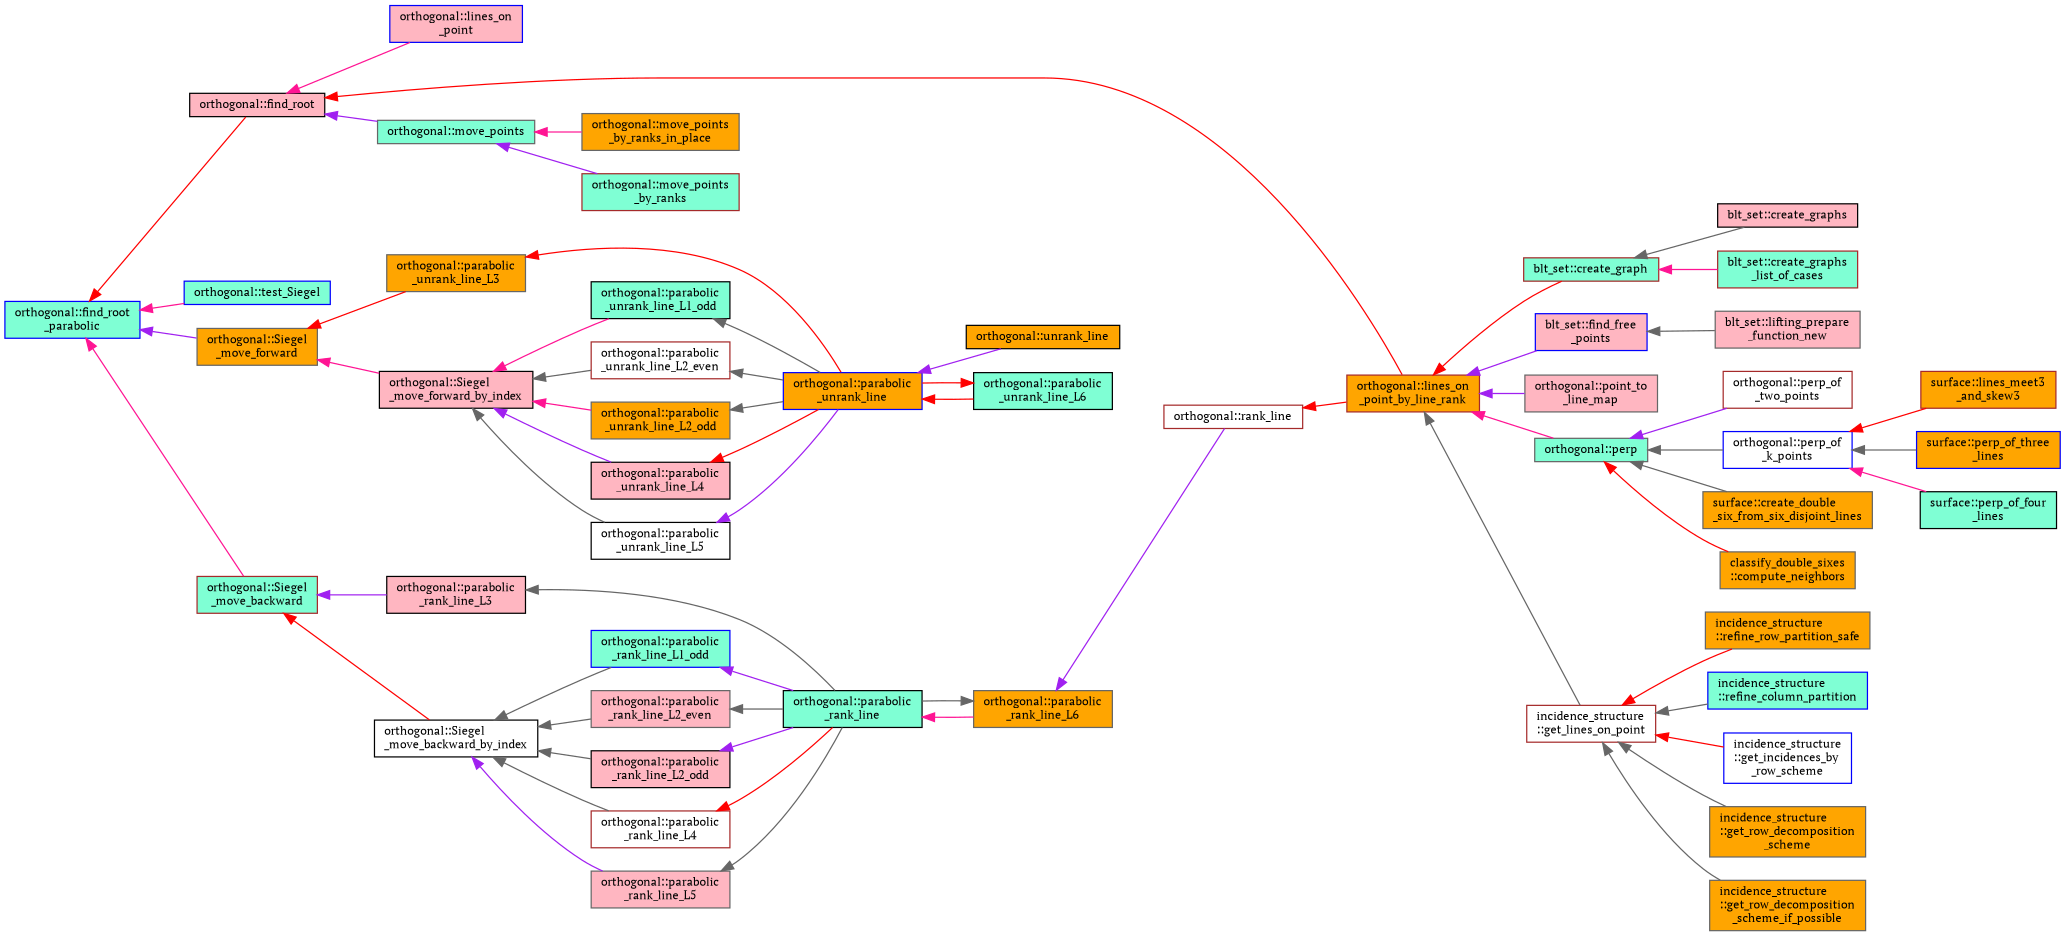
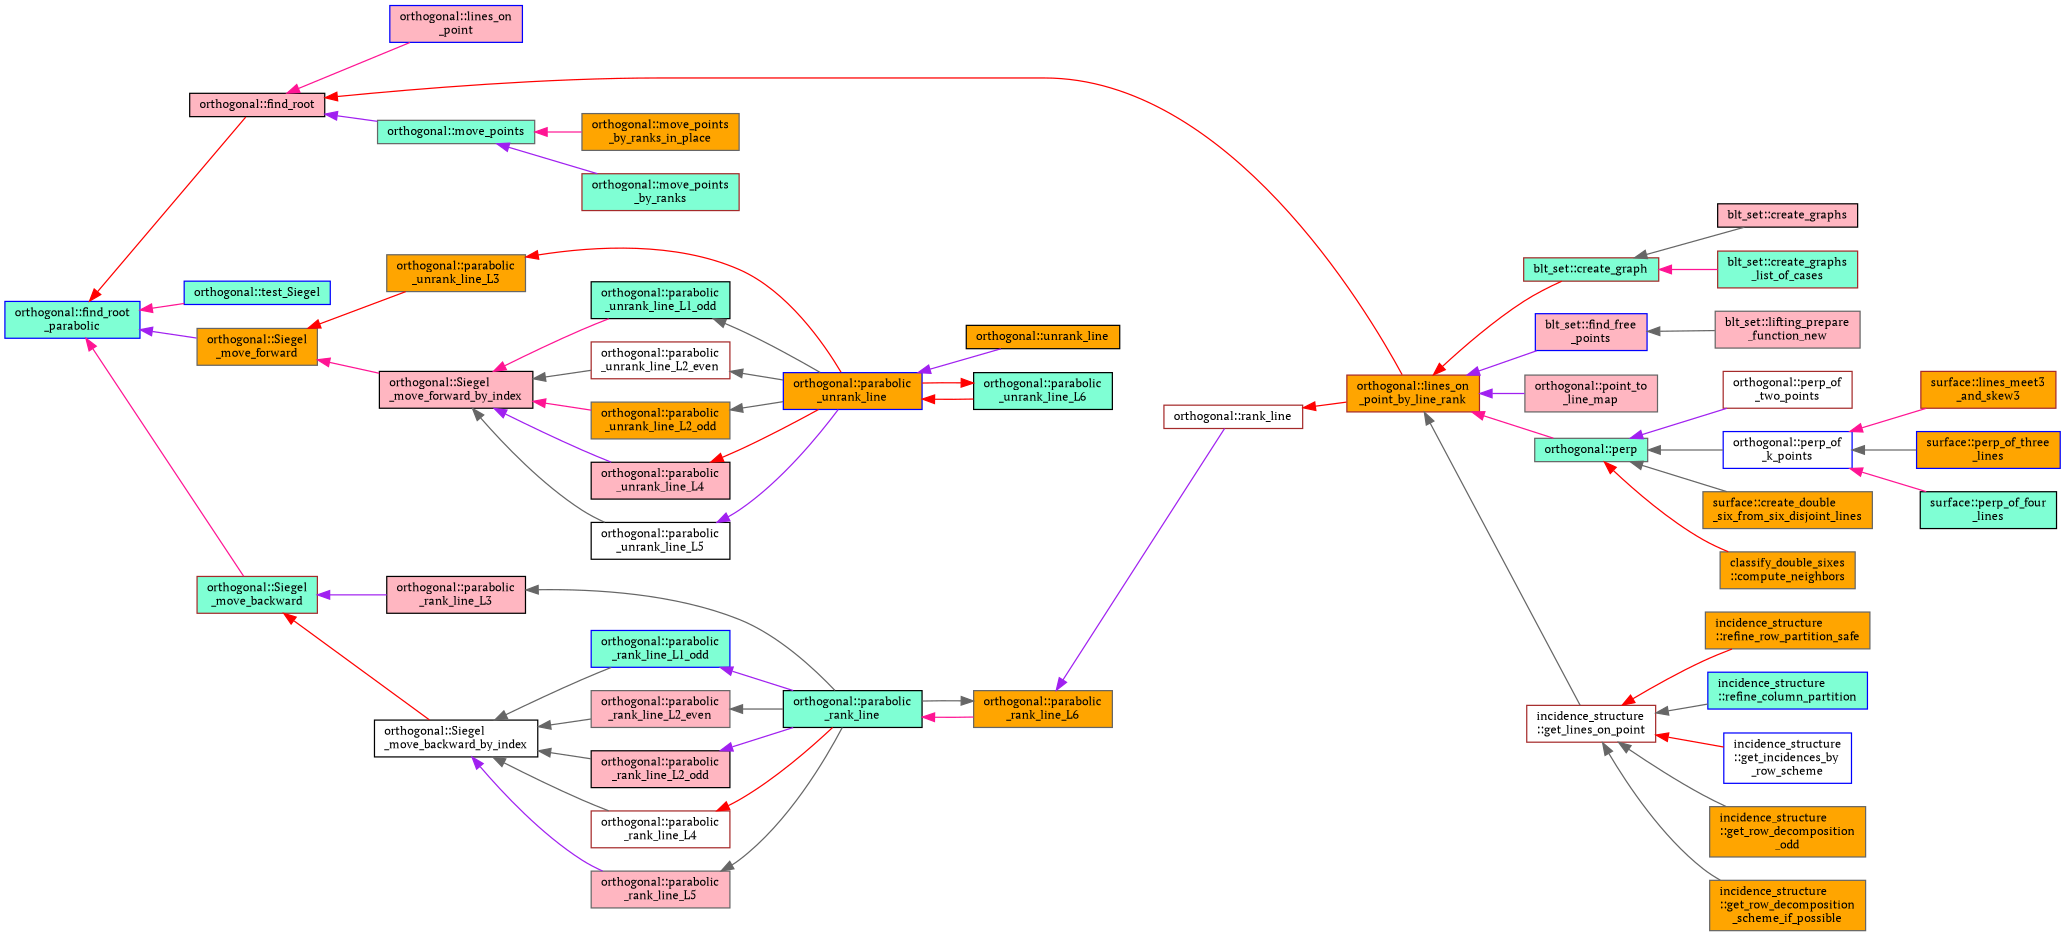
edge "surface::lines_meet3 _and_skew3" -> "orthogonal::perp_of _k_points": color red -> deeppink
node "incidence_structure ::get_row_decomposition _scheme": label "incidence_structure ::get_row_decomposition _scheme" -> "incidence_structure ::get_row_decomposition _odd"
